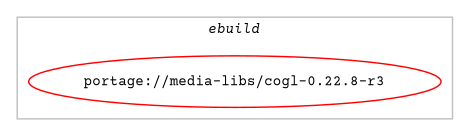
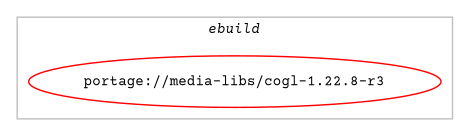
node "portage://media-libs/cogl-0.22.8-r3": label "portage://media-libs/cogl-0.22.8-r3" -> "portage://media-libs/cogl-1.22.8-r3"
